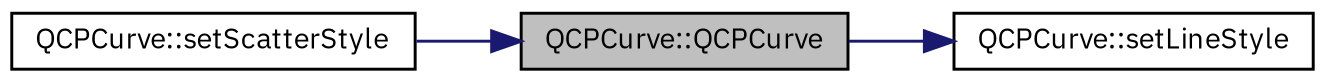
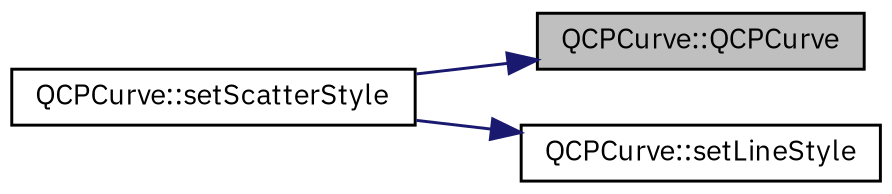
edge "QCPCurve::QCPCurve" -> "QCPCurve::setLineStyle": now "QCPCurve::setScatterStyle" -> "QCPCurve::setLineStyle"
